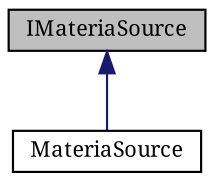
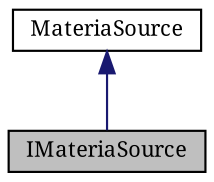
edge "MateriaSource" -> "IMateriaSource": reversed
